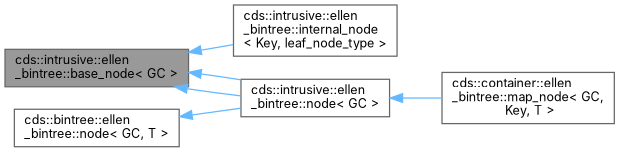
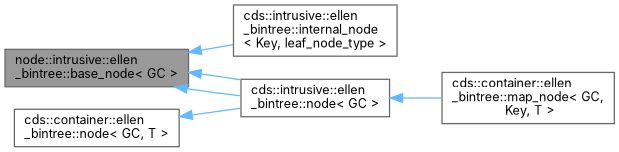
node "cds::intrusive::ellen _bintree::base_node< GC >": label "cds::intrusive::ellen _bintree::base_node< GC >" -> "node::intrusive::ellen _bintree::base_node< GC >"
node "cds::bintree::ellen _bintree::node< GC, T >": label "cds::bintree::ellen _bintree::node< GC, T >" -> "cds::container::ellen _bintree::node< GC, T >"
